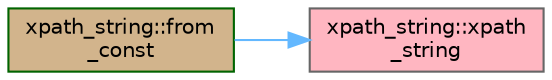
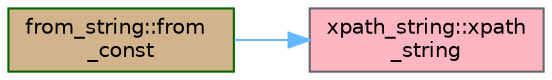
node "xpath_string::from _const": label "xpath_string::from _const" -> "from_string::from _const"
